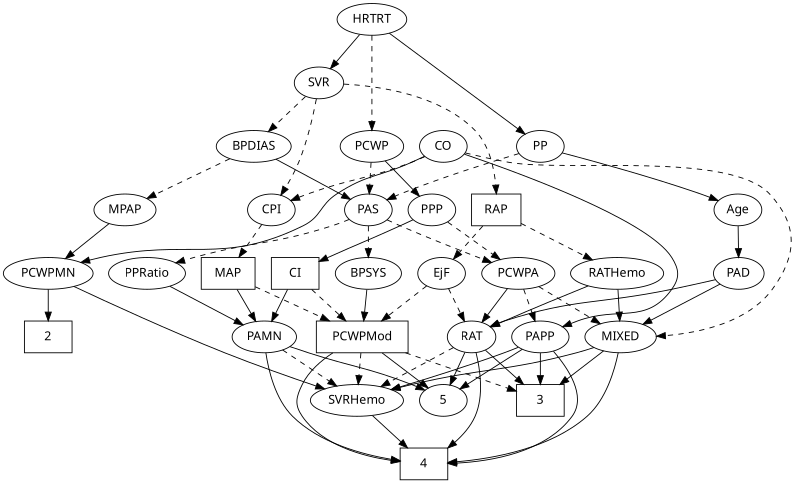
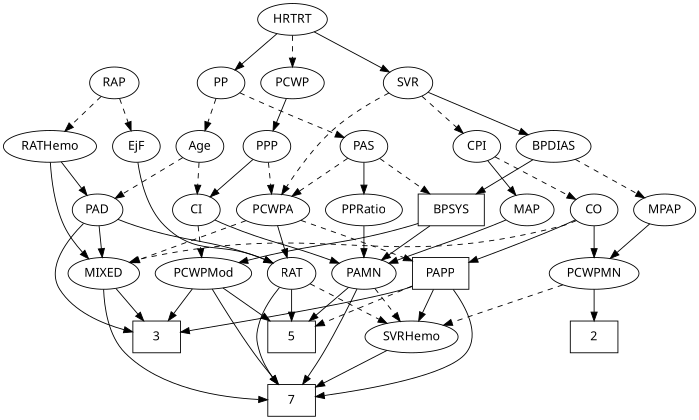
edge "SVR" -> "RAP": now "SVR" -> "PCWPA"
edge "SVR" -> "BPDIAS": style dashed -> solid
edge "PCWP" -> "PAS": removed
edge "Age" -> "CI": added
edge "PP" -> "Age": style solid -> dashed
edge "BPDIAS" -> "PAS": now "BPDIAS" -> "BPSYS"
edge "CO" -> "CPI": reversed
node "RAP": shape box -> ellipse
edge "CPI" -> "MAP": style dashed -> solid
edge "PAS" -> "PPRatio": style dashed -> solid
edge "Age" -> "PAD": style solid -> dashed
edge "BPSYS" -> "PAMN": added
node "MAP": shape box -> ellipse
node "CI": shape box -> ellipse
node "BPSYS": shape ellipse -> box
edge "EjF" -> "PCWPMod": removed
edge "EjF" -> "RAT": style dashed -> solid
edge "MAP" -> "PCWPMod": removed
edge "RATHemo" -> "RAT": now "RATHemo" -> "PAD"
node "PCWPMod": shape box -> ellipse
node "PAPP": shape ellipse -> box
edge "PCWPMN" -> "SVRHemo": style solid -> dashed
edge "PAPP" -> "5": style solid -> dashed
edge "PCWPMod" -> "SVRHemo": removed
edge "RAT" -> "3": now "PAD" -> "3"
edge "PCWPMod" -> "3": style dashed -> solid
edge "MIXED" -> "SVRHemo": removed
node "5": shape ellipse -> box
node "4": label "4" -> "7"
